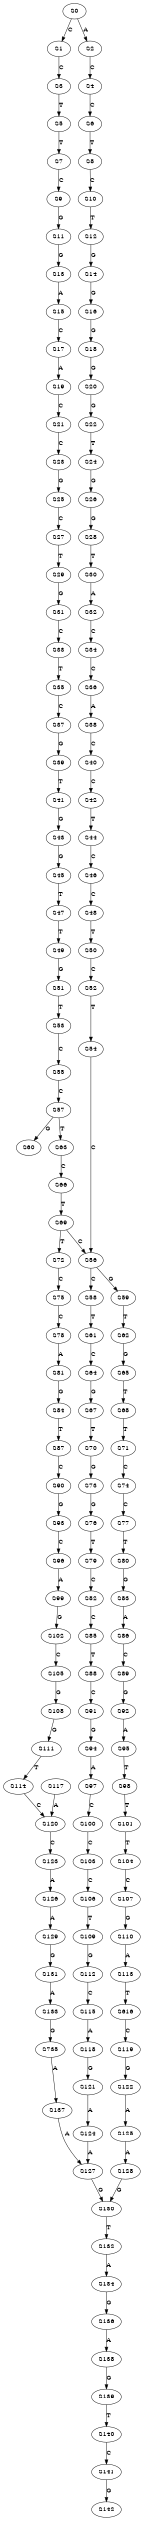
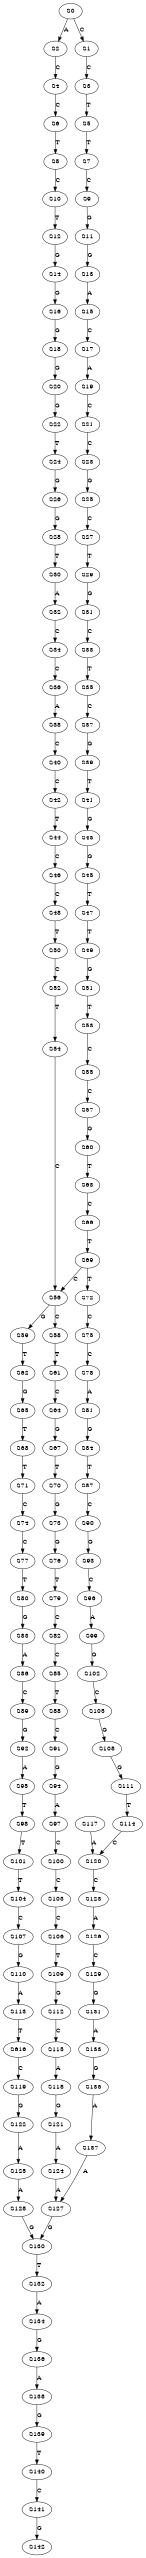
edge "S57" -> "S63": now "S60" -> "S63"
edge "S126" -> "S129": label "A" -> "C"
node "S735": label "S735" -> "S135"
